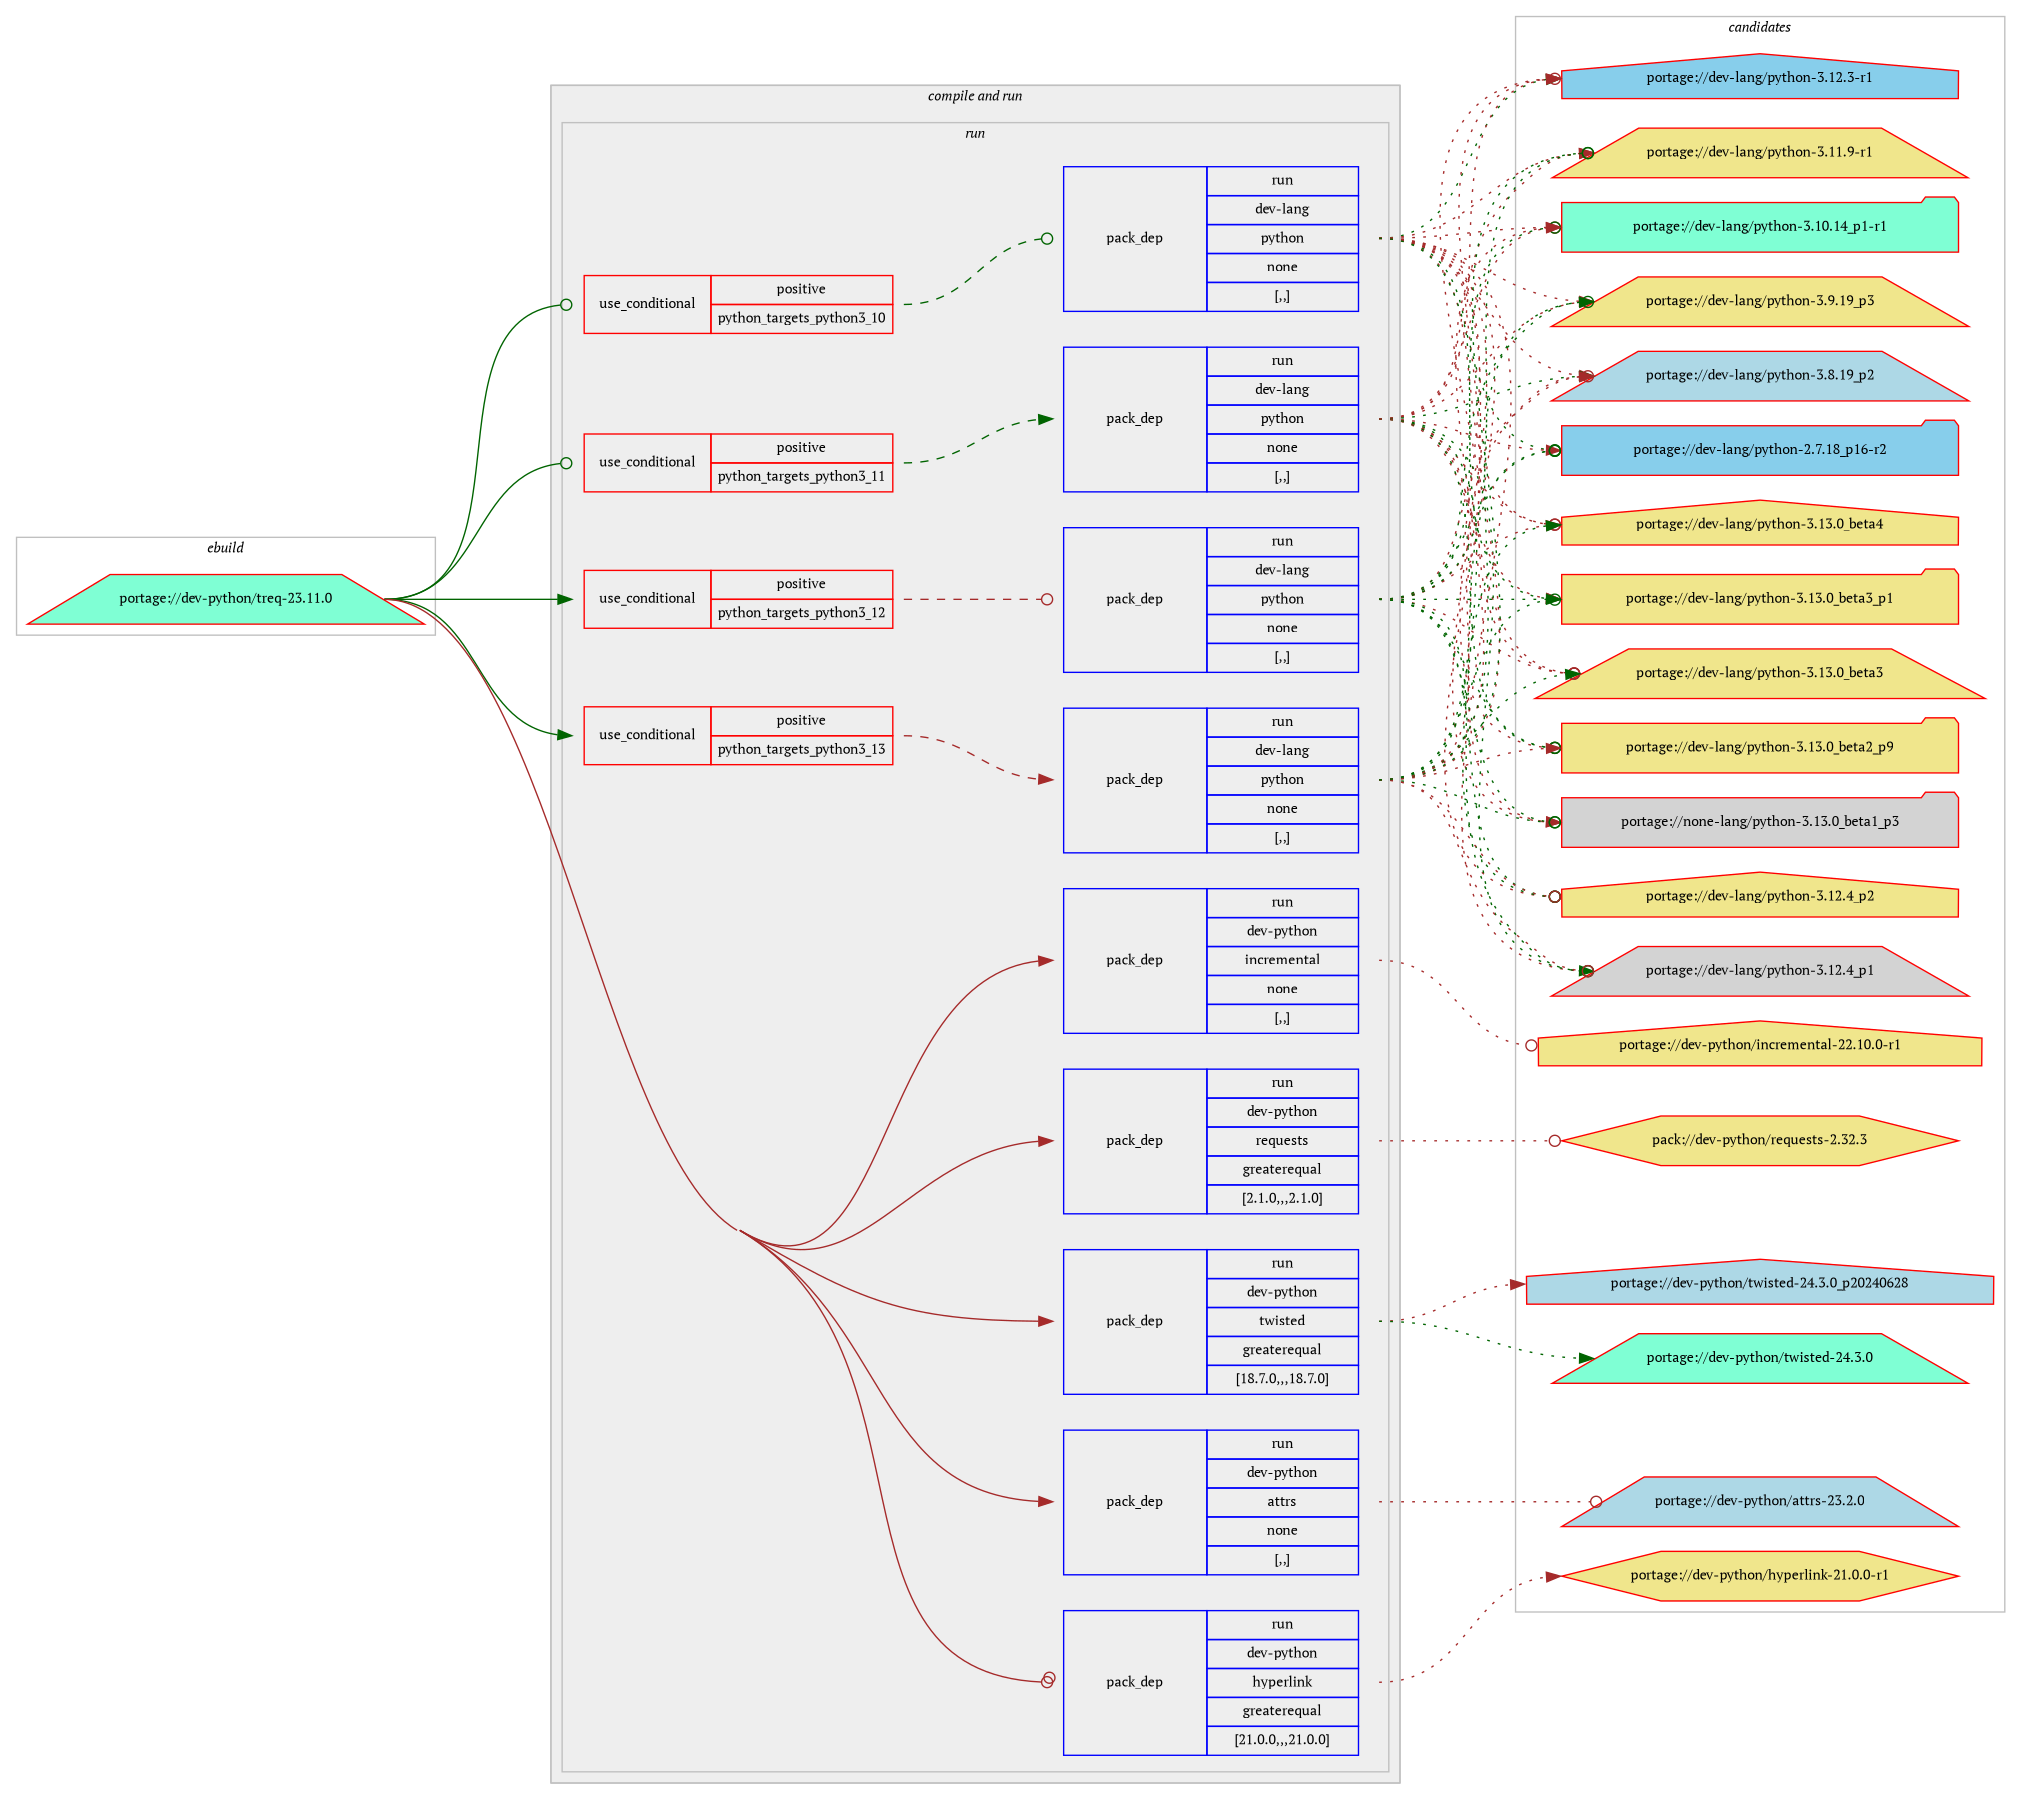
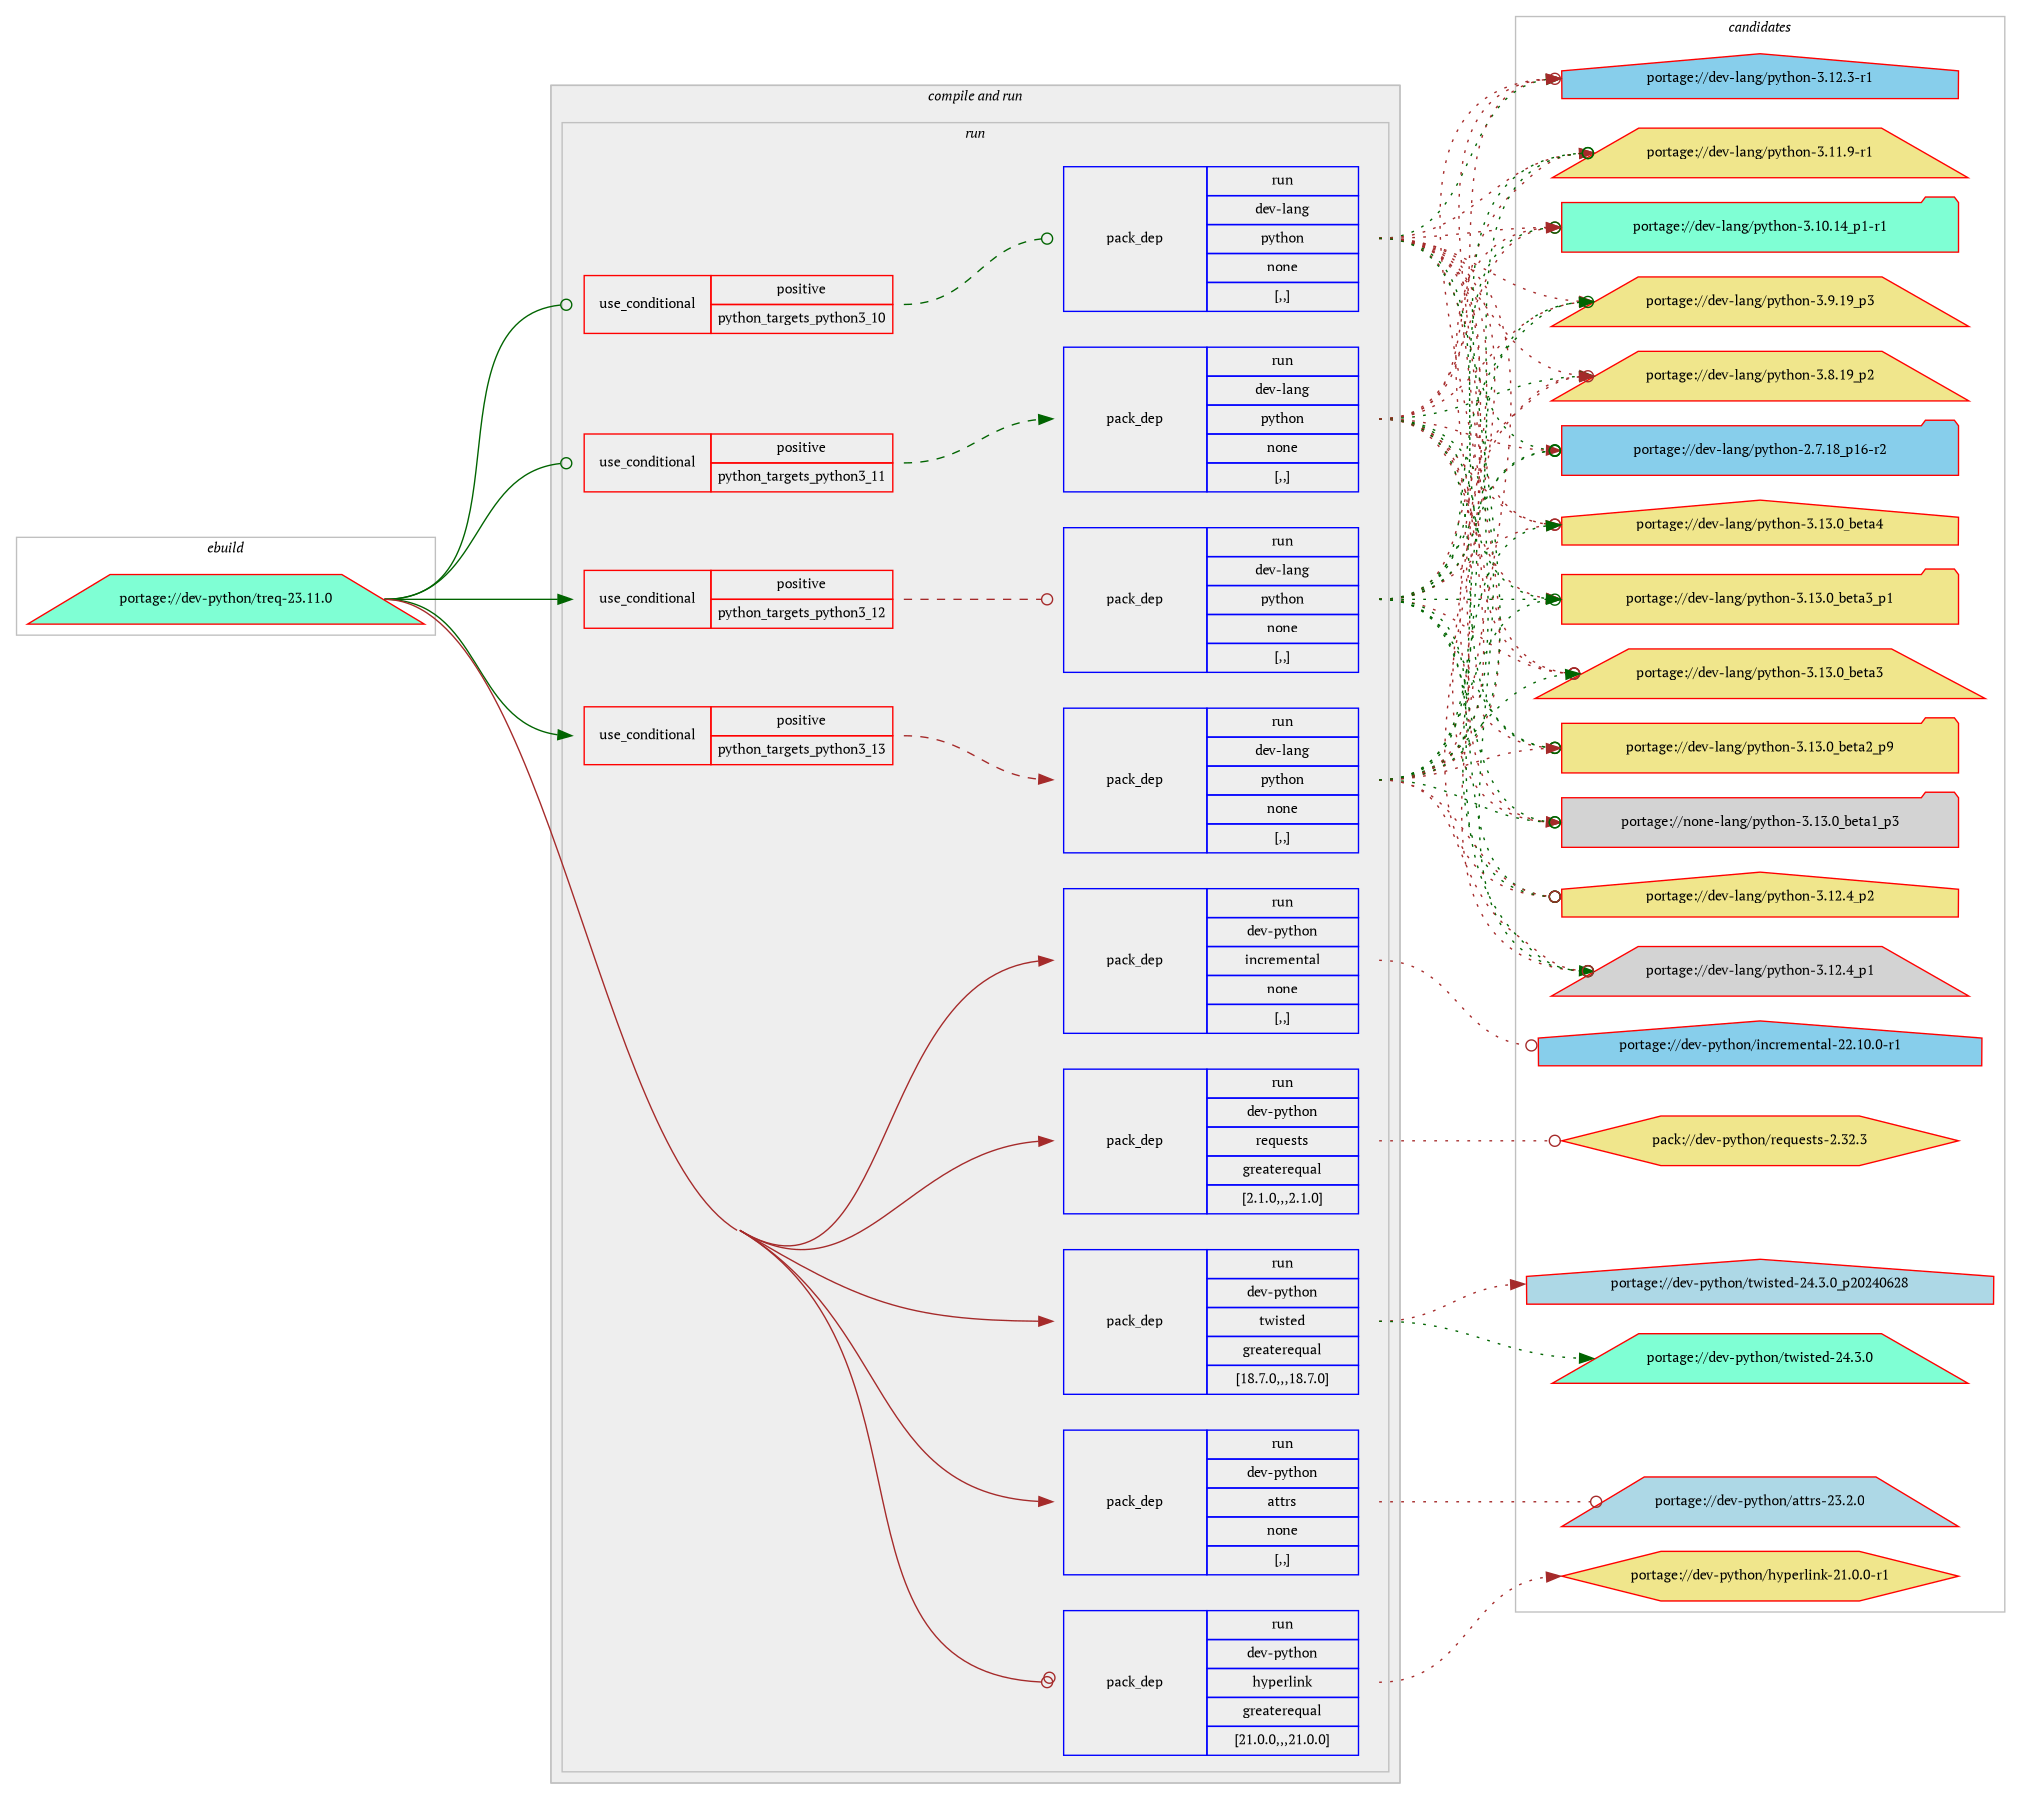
node "portage://dev-lang/python-3.8.19_p2": fillcolor lightblue -> khaki
node "portage://dev-python/incremental-22.10.0-r1": fillcolor khaki -> skyblue
